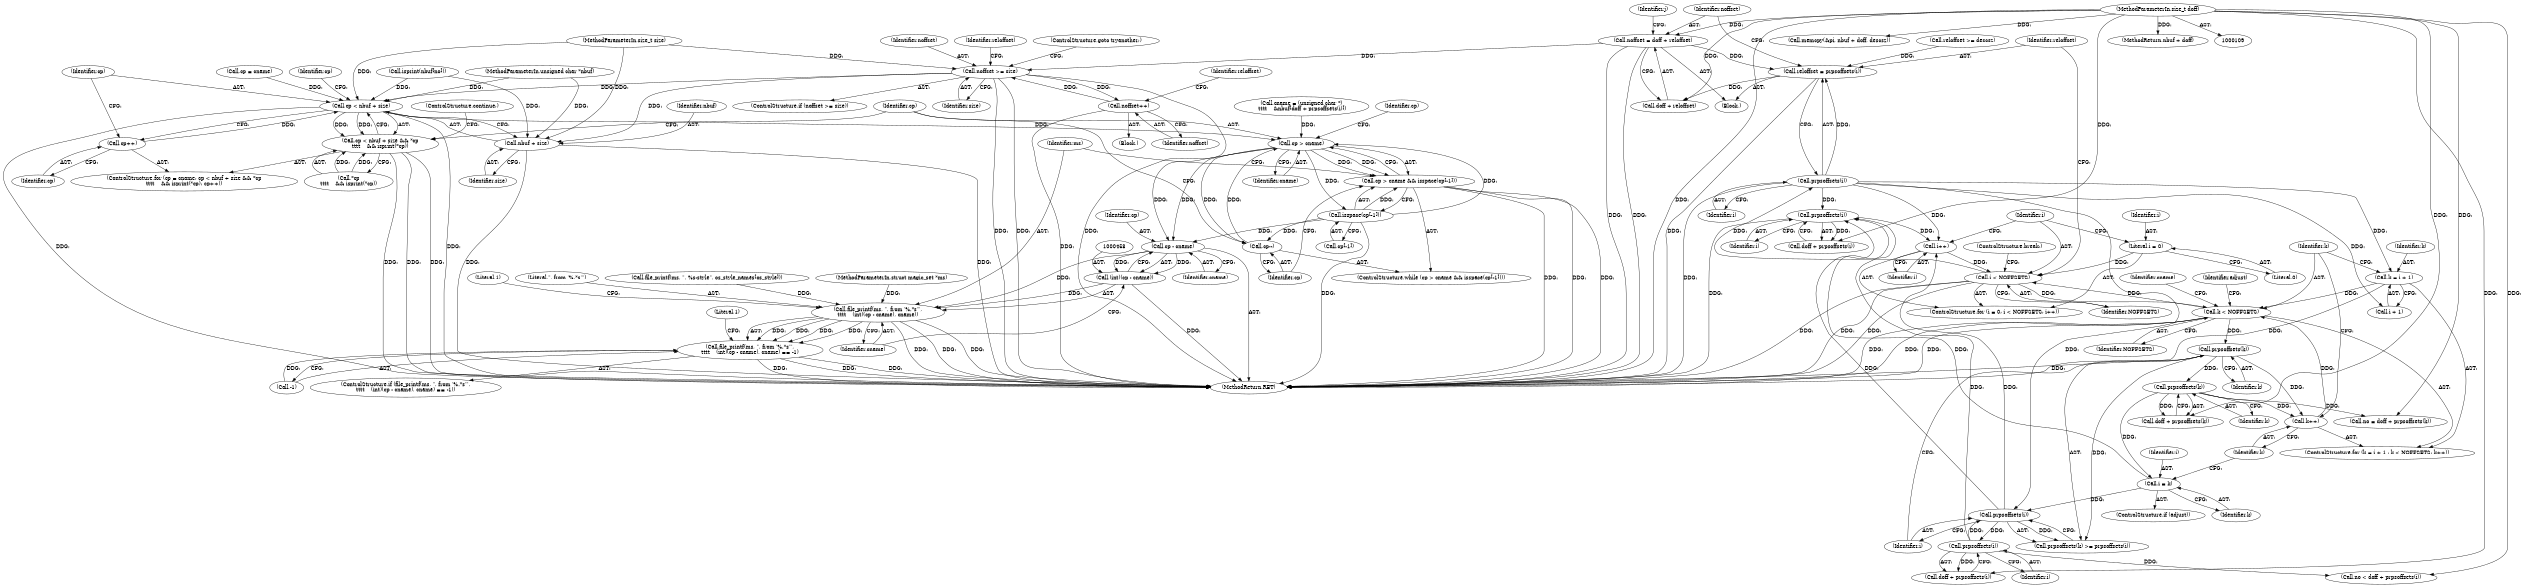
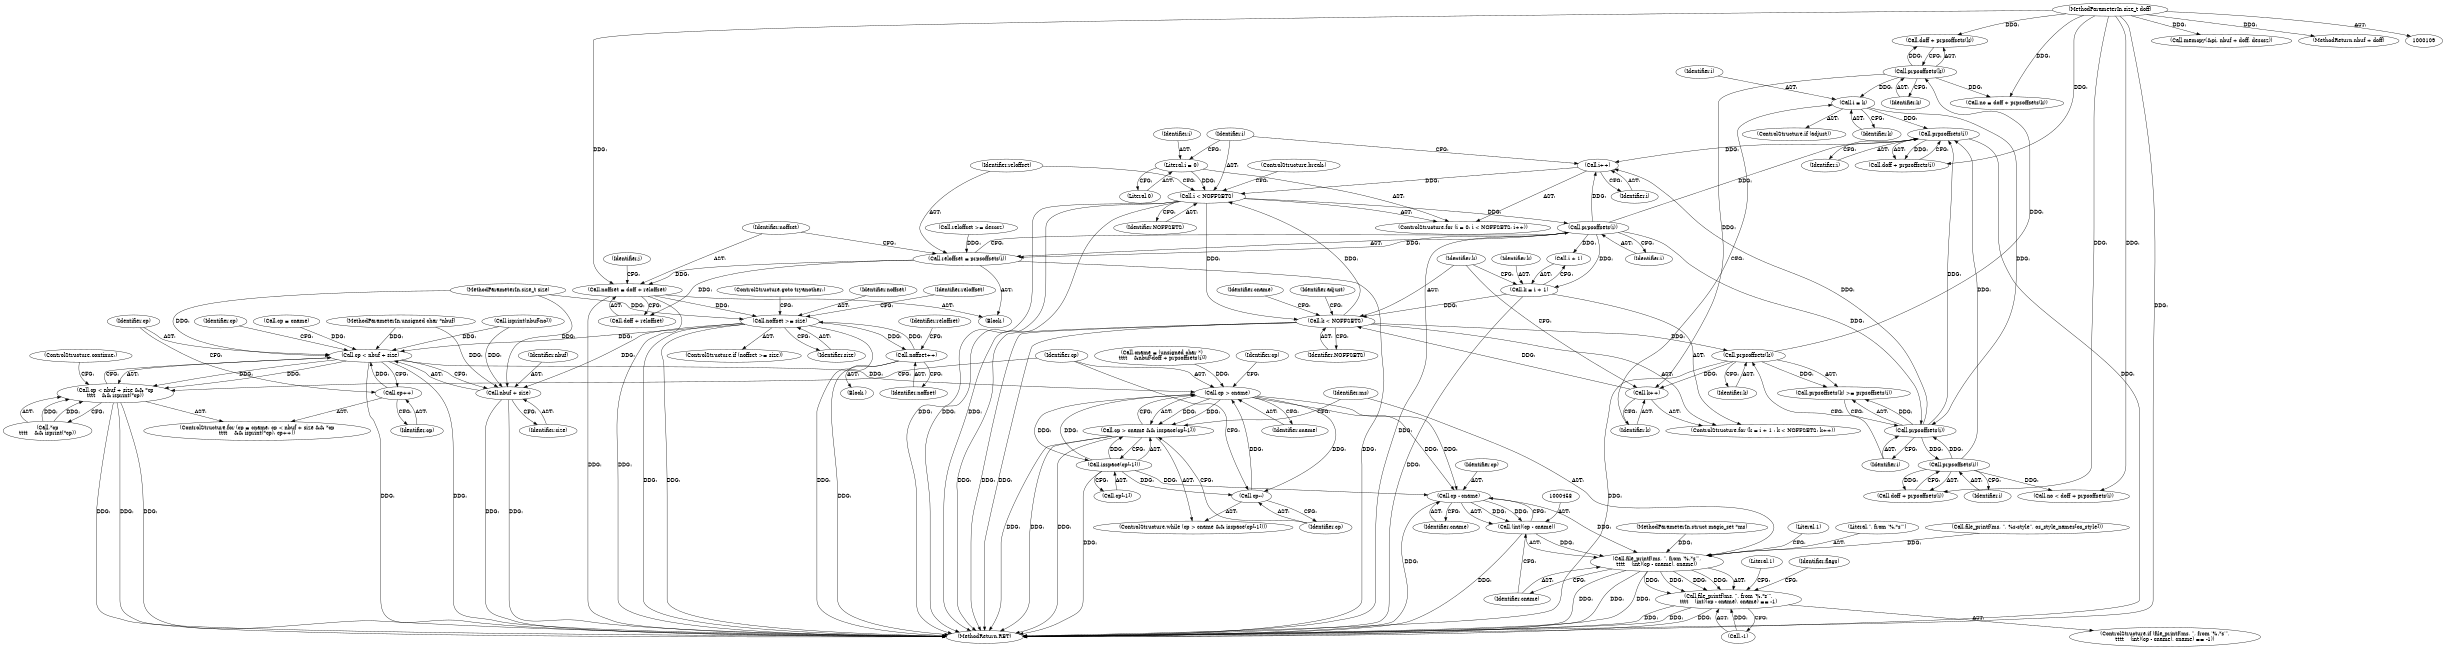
edge "(MethodParameterIn,size_t doff)" -> "(Call,doff + reloffset)": removed, label "DDG:"
edge "(Call,noffset = doff + reloffset)" -> "(Call,reloffset = prpsoffsets(i))": reversed
edge "(Call,cp - cname)" -> "(MethodReturn,RET)": label "AST: " -> "DDG: "
node "(Identifier,flags)": added
